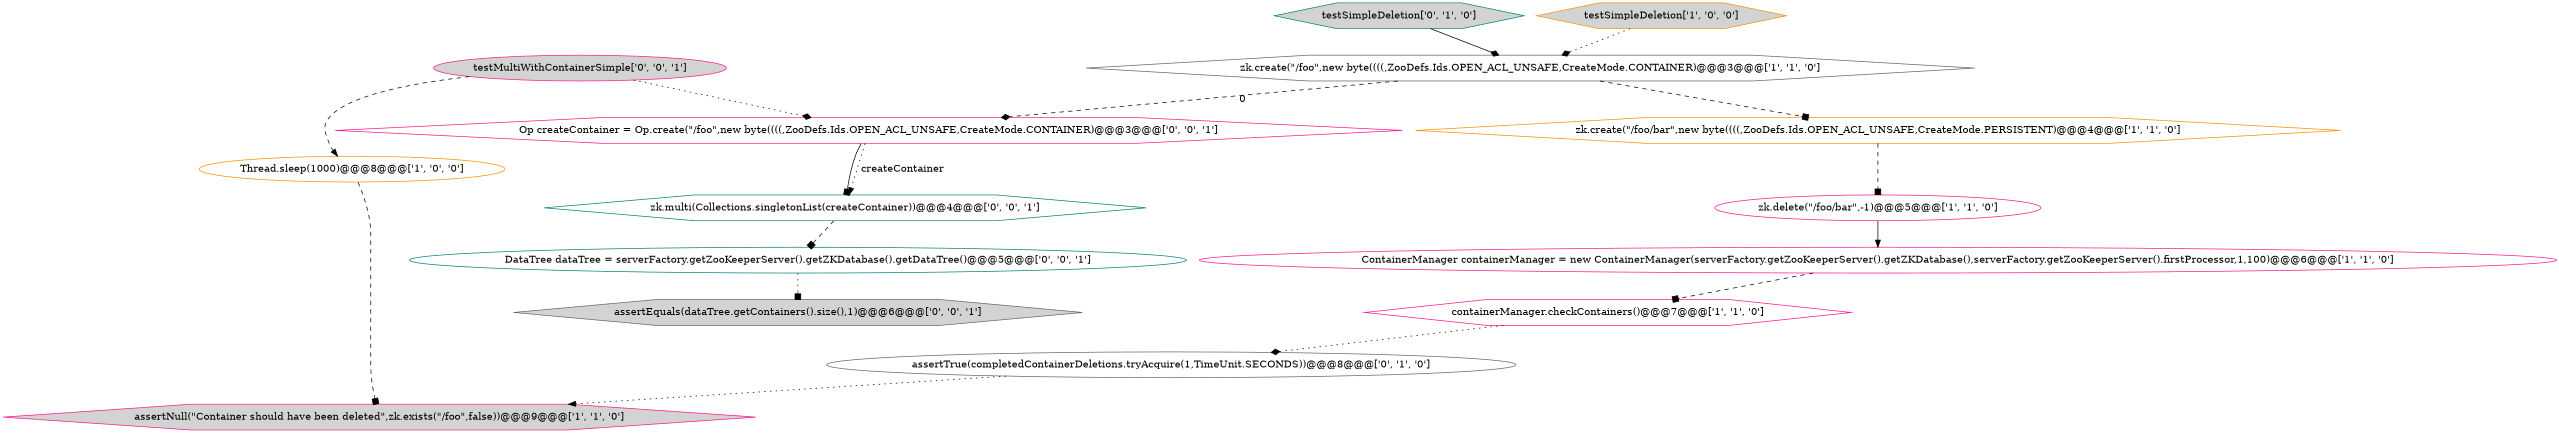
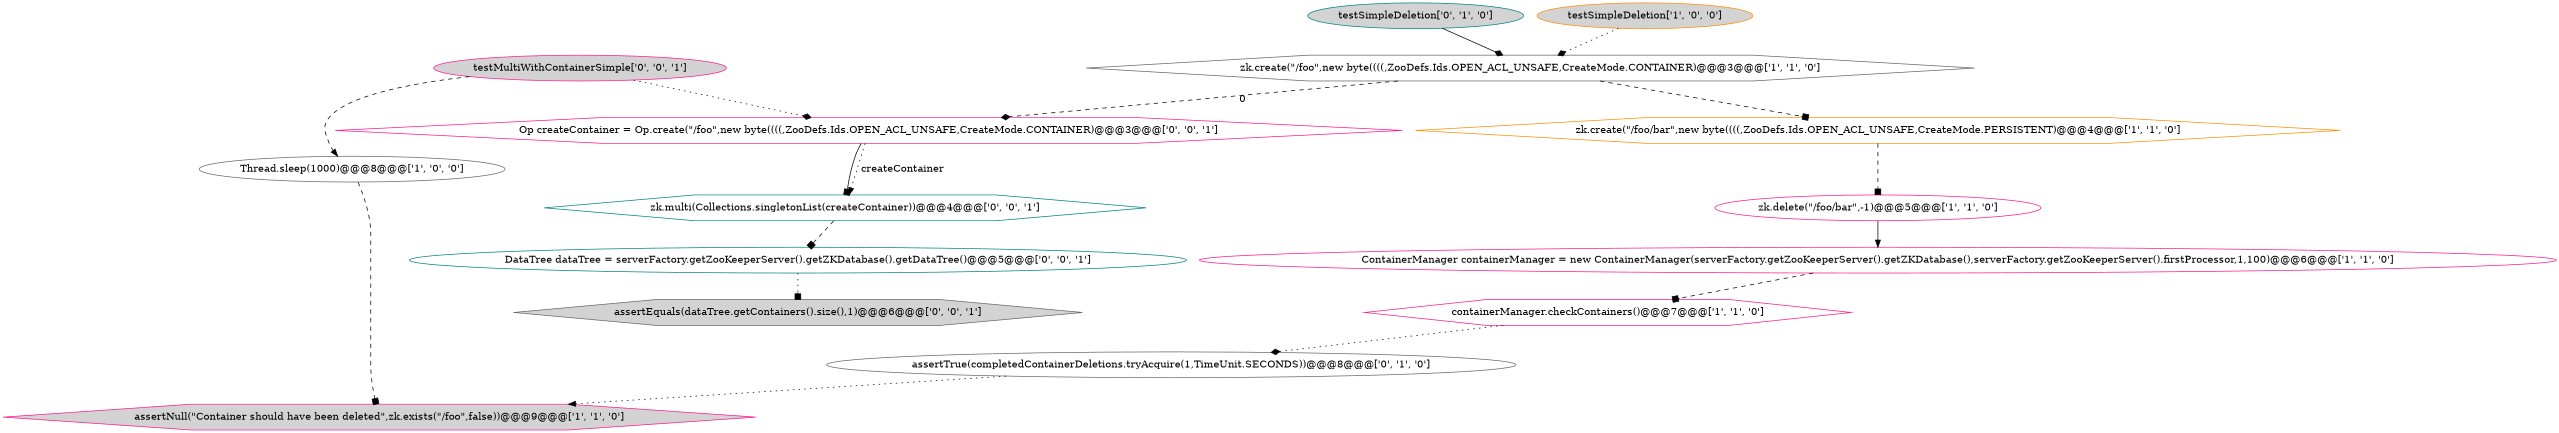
node "testSimpleDeletion['0', '1', '0']": shape hexagon -> ellipse
node "testSimpleDeletion['1', '0', '0']": shape hexagon -> ellipse
node "Thread.sleep(1000)@@@8@@@['1', '0', '0']": color darkorange -> gray40
